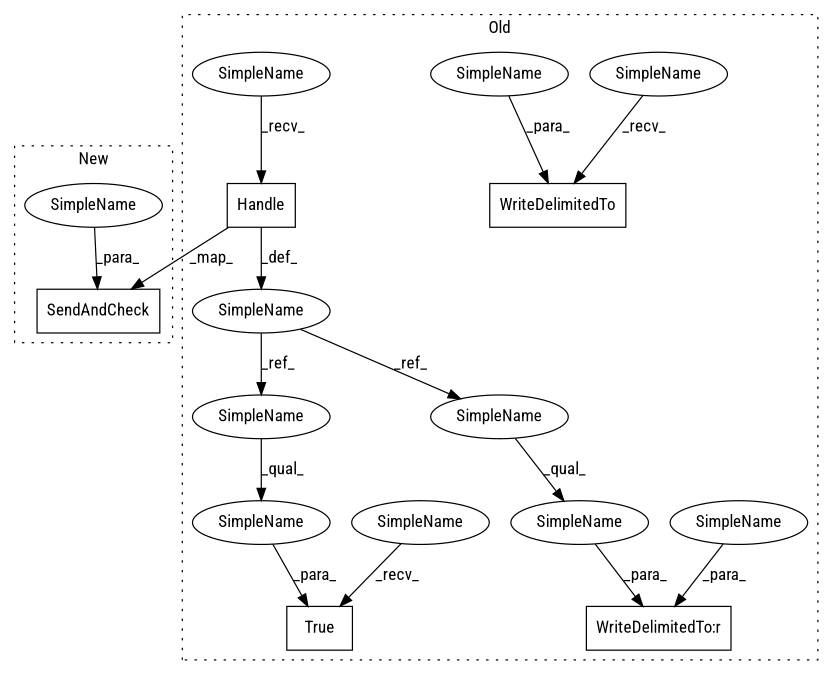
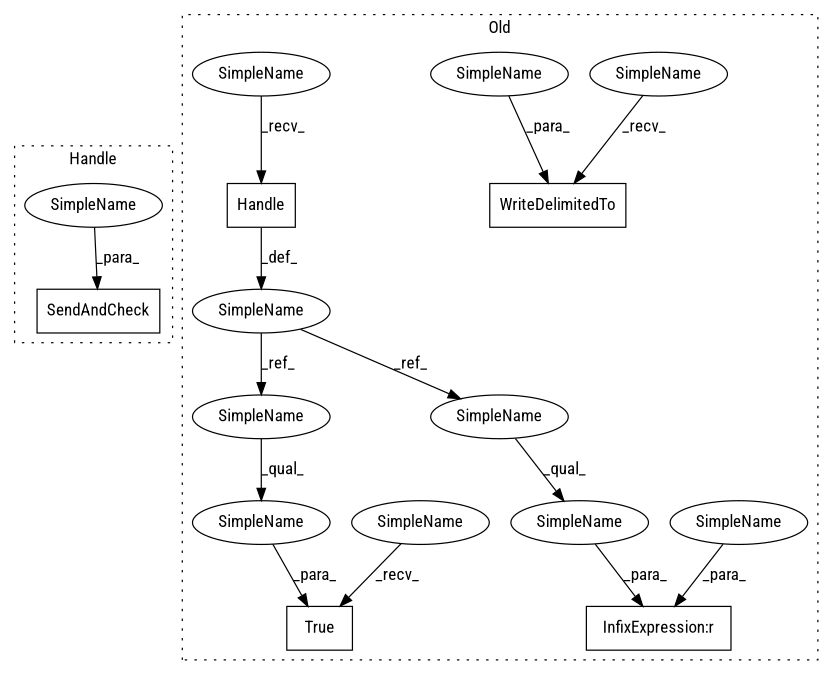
cluster "New": label "New" -> "Handle"
edge "Handle" -> "SendAndCheck": removed, label "_map_"
node "WriteDelimitedTo:r": label "WriteDelimitedTo:r" -> "InfixExpression:r"
